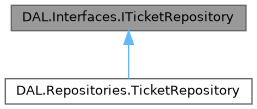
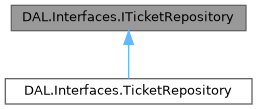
node "DAL.Repositories.TicketRepository": label "DAL.Repositories.TicketRepository" -> "DAL.Interfaces.TicketRepository"
